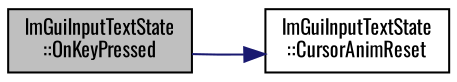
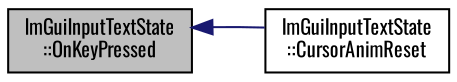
edge "ImGuiInputTextState ::OnKeyPressed" -> "ImGuiInputTextState ::CursorAnimReset": reversed
